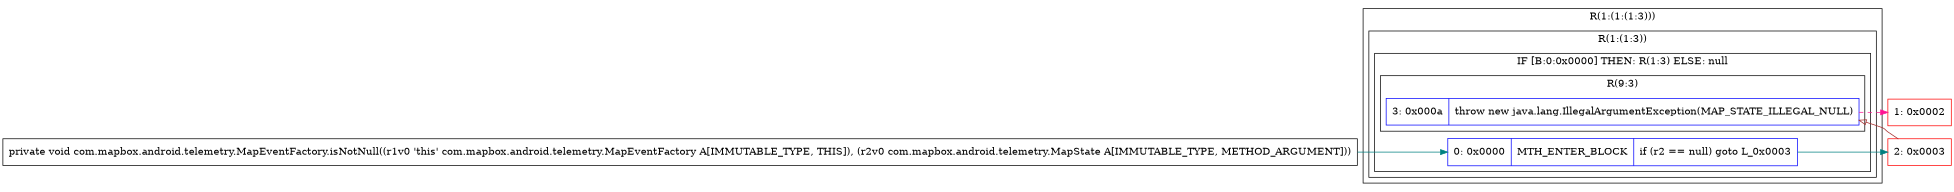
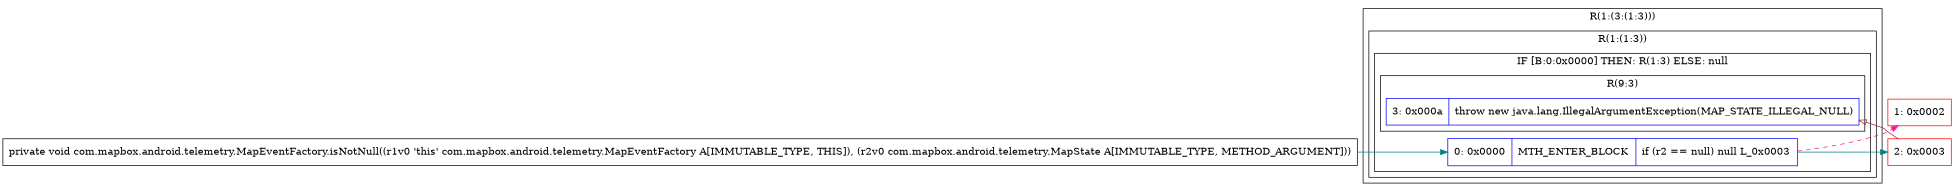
cluster "R(1:(1:(1:3)))": label "R(1:(1:(1:3)))" -> "R(1:(3:(1:3)))"
edge "3: 0x000a" -> "1: 0x0002": now "0: 0x0000" -> "1: 0x0002"
node "0: 0x0000": text "if (r2 == null) goto L_0x0003" -> "if (r2 == null) null L_0x0003"
